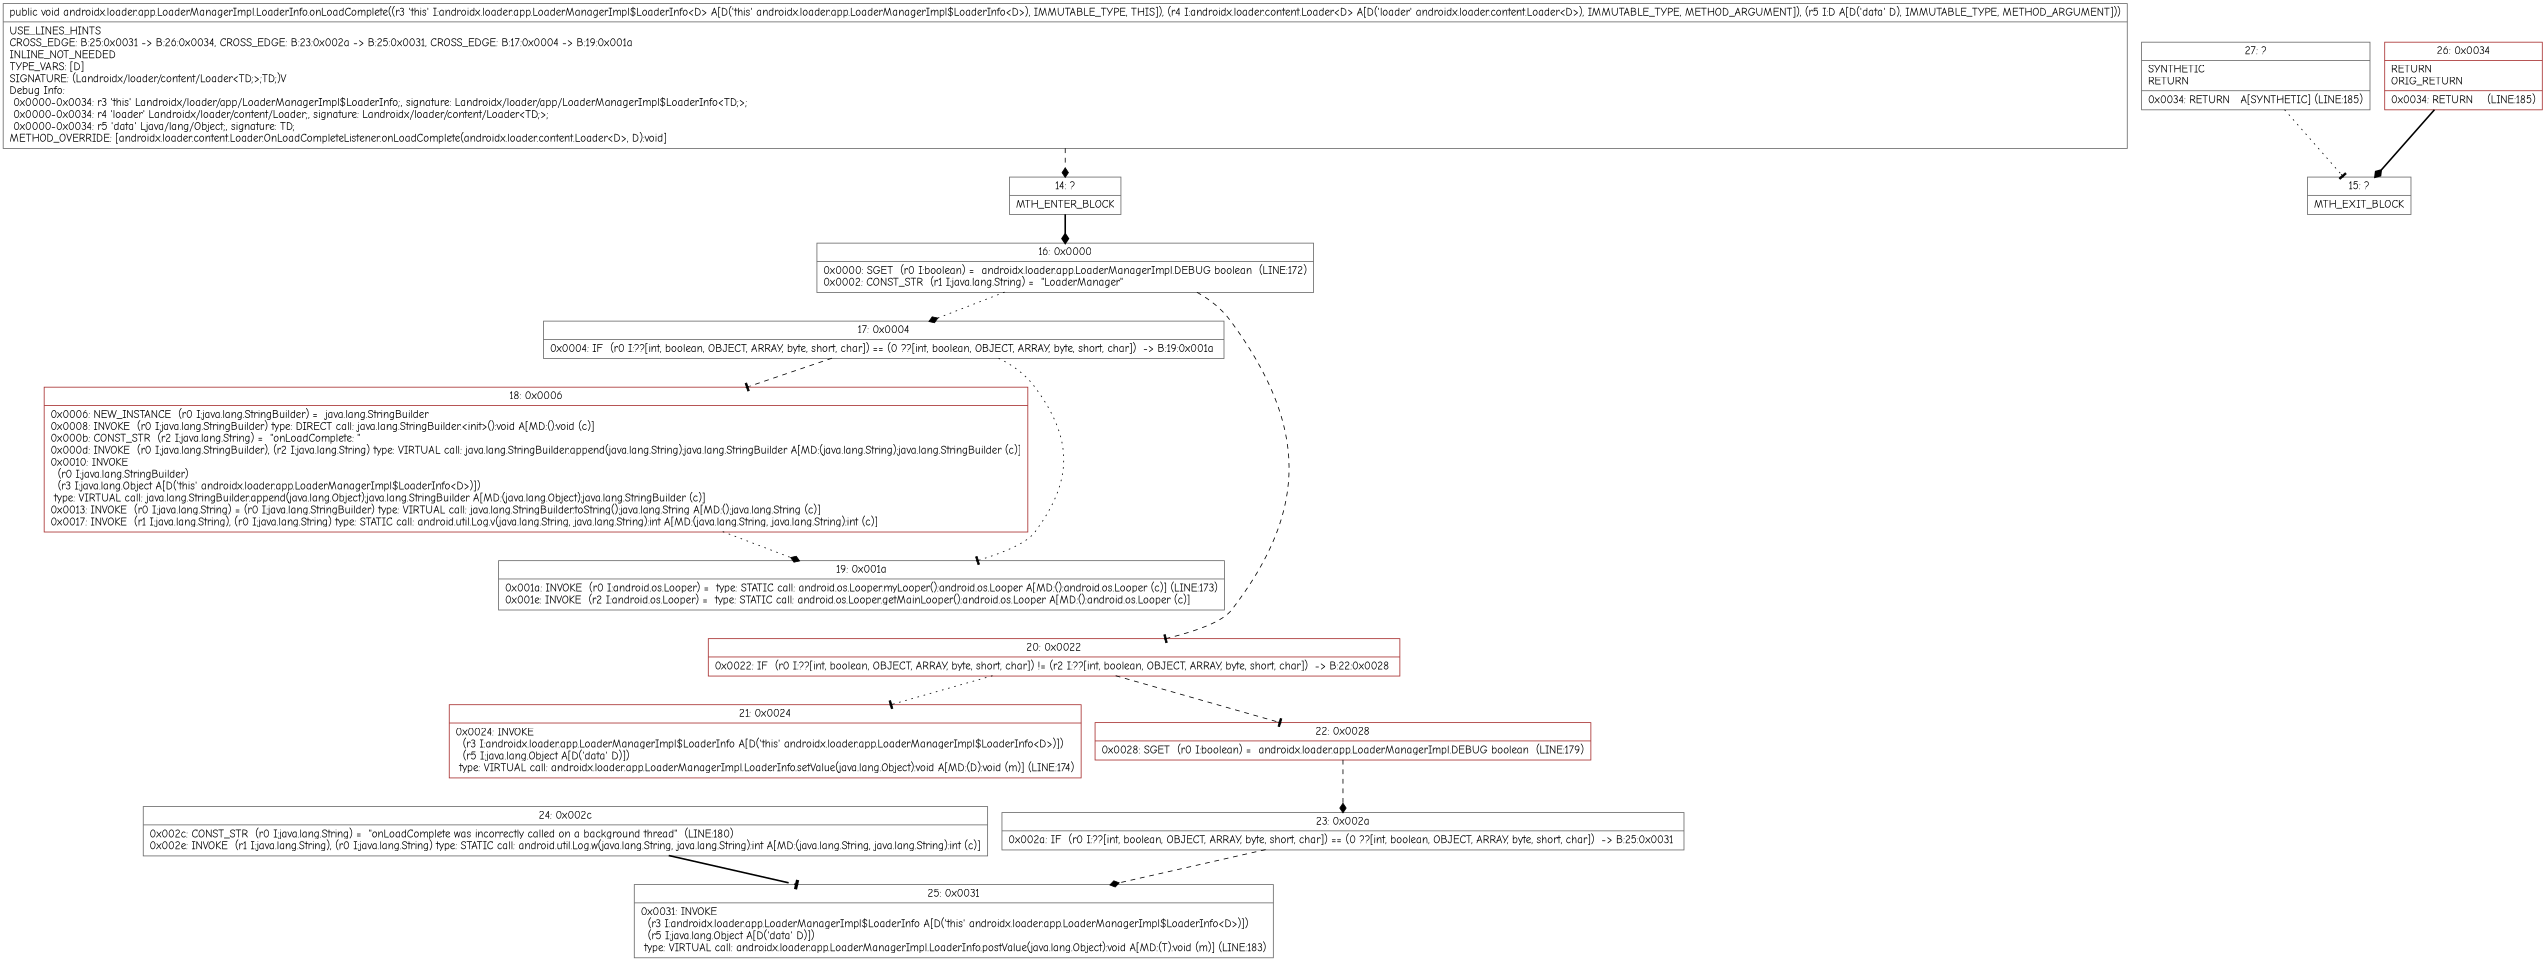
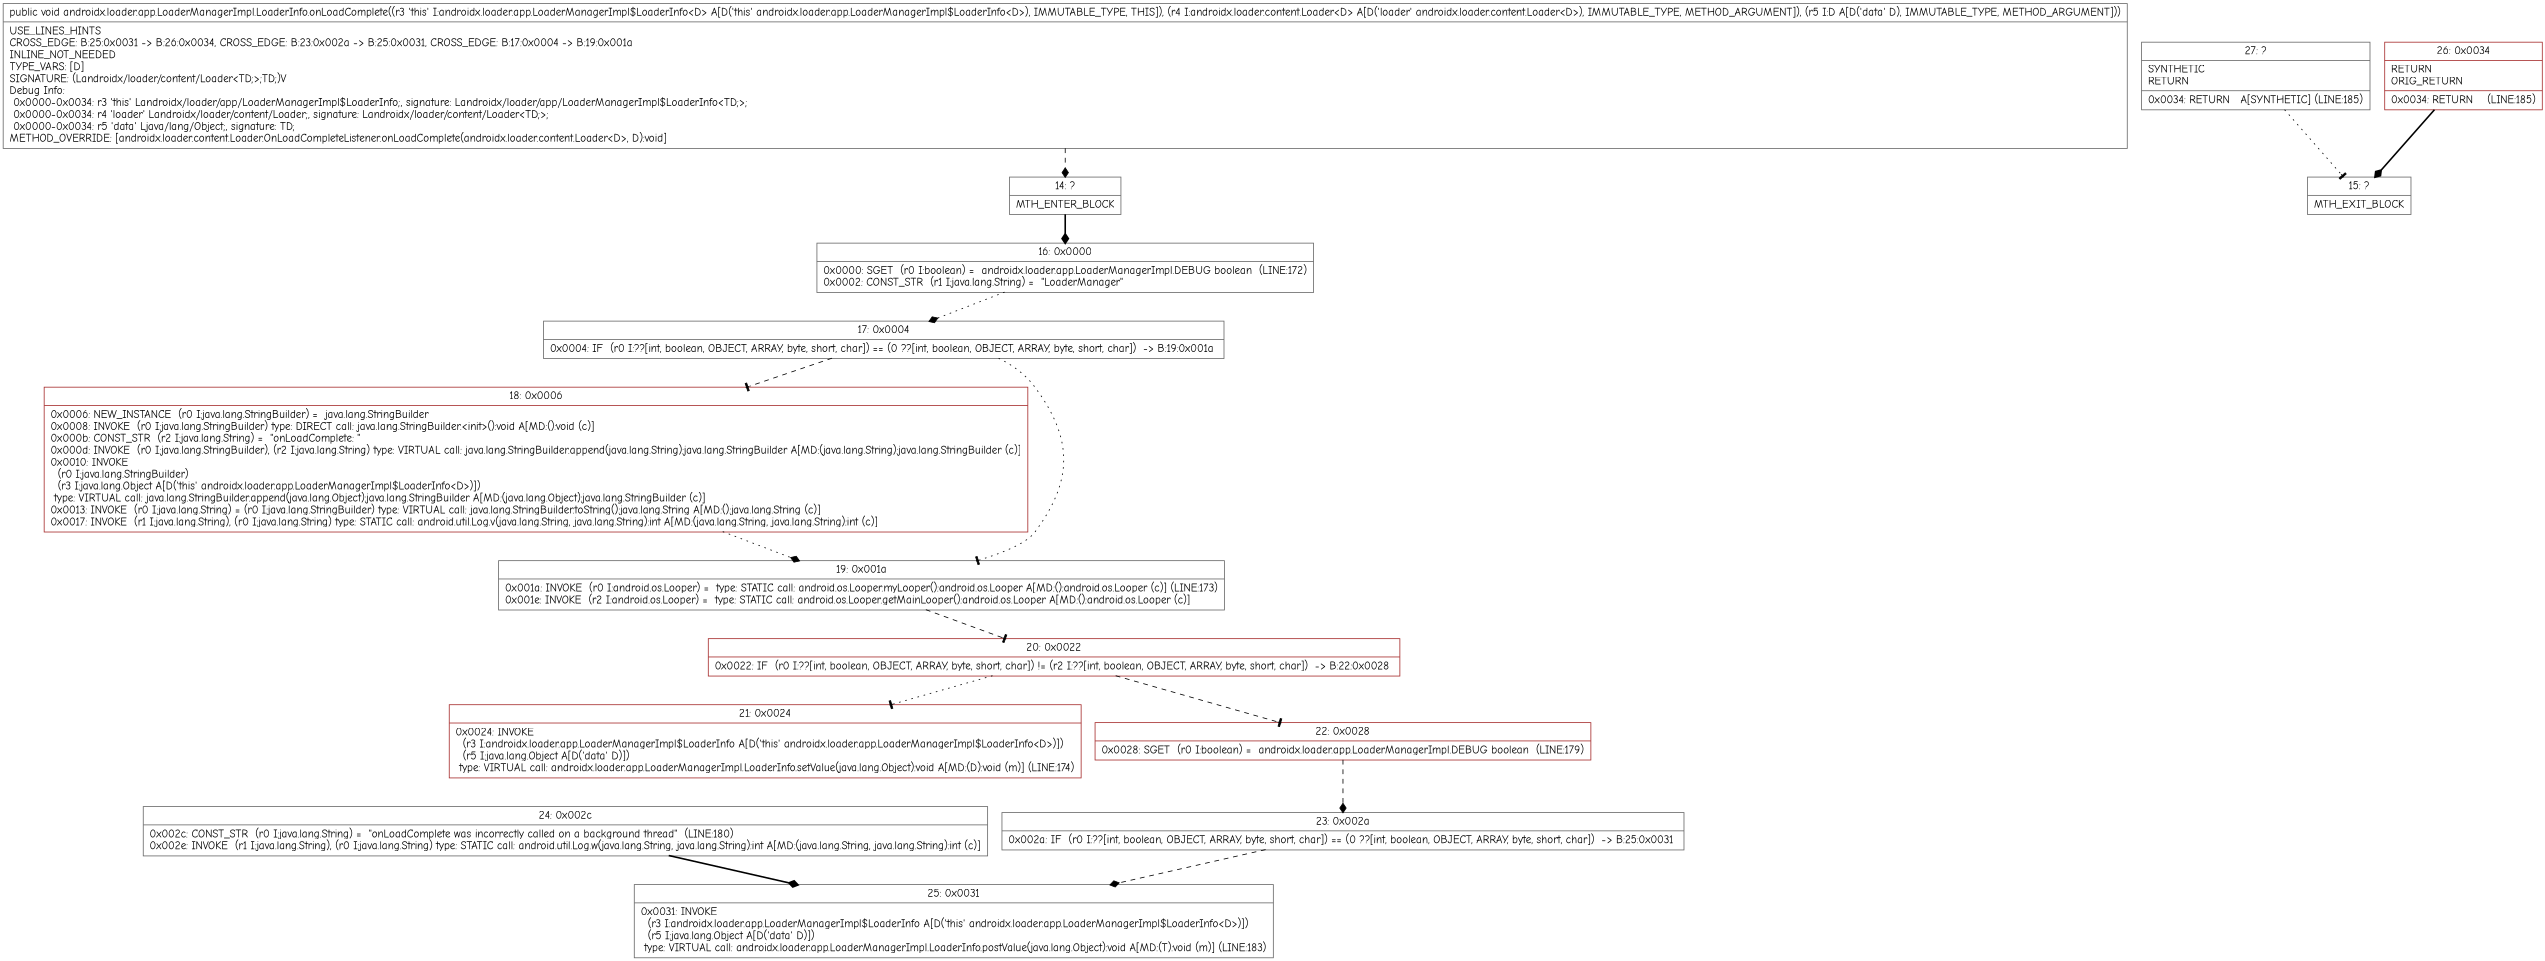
edge "16: 0x0000" -> "20: 0x0022": now "19: 0x001a" -> "20: 0x0022"
edge "24: 0x002c" -> "25: 0x0031": arrowhead tee -> diamond
